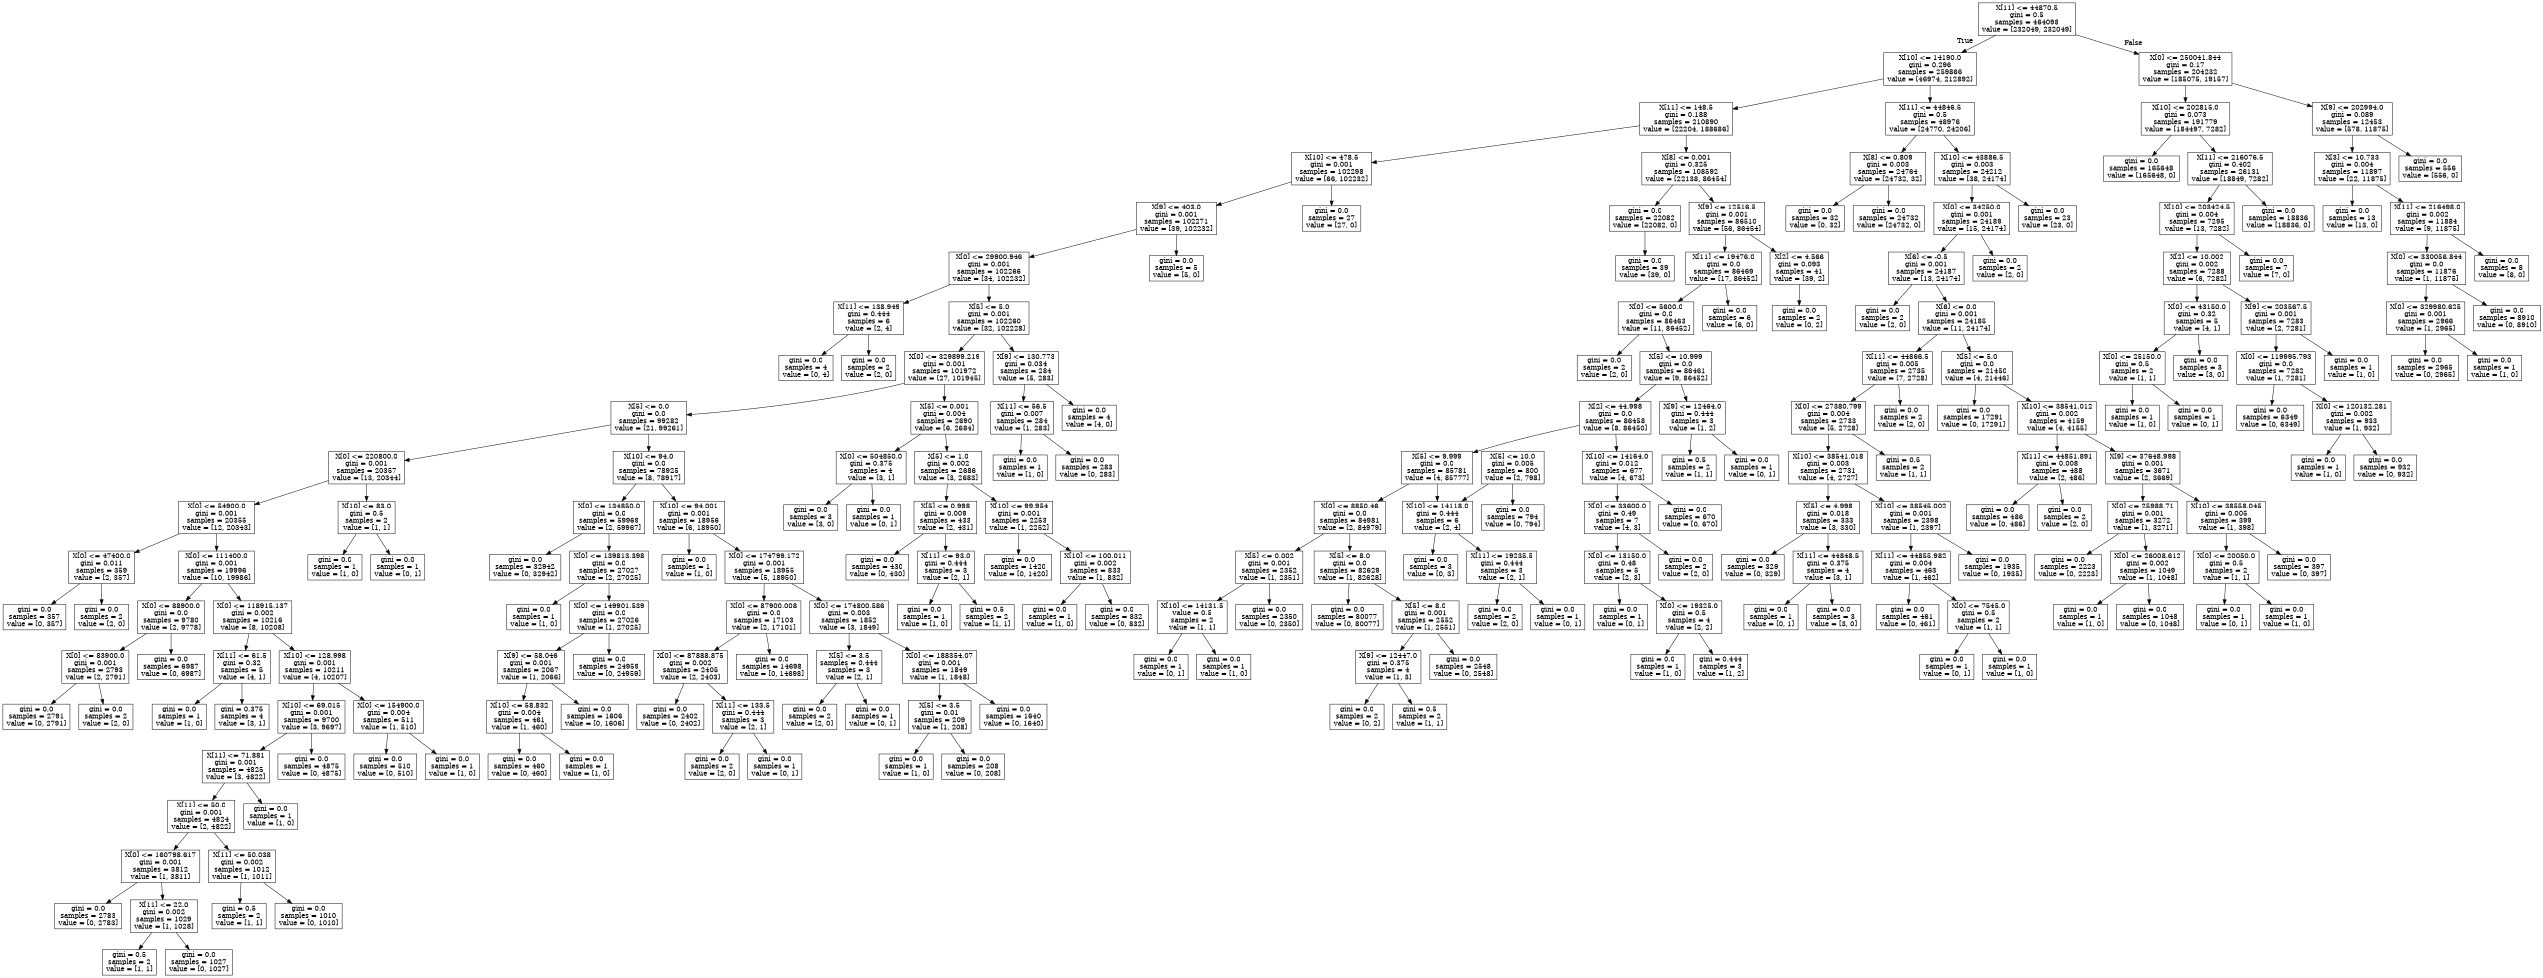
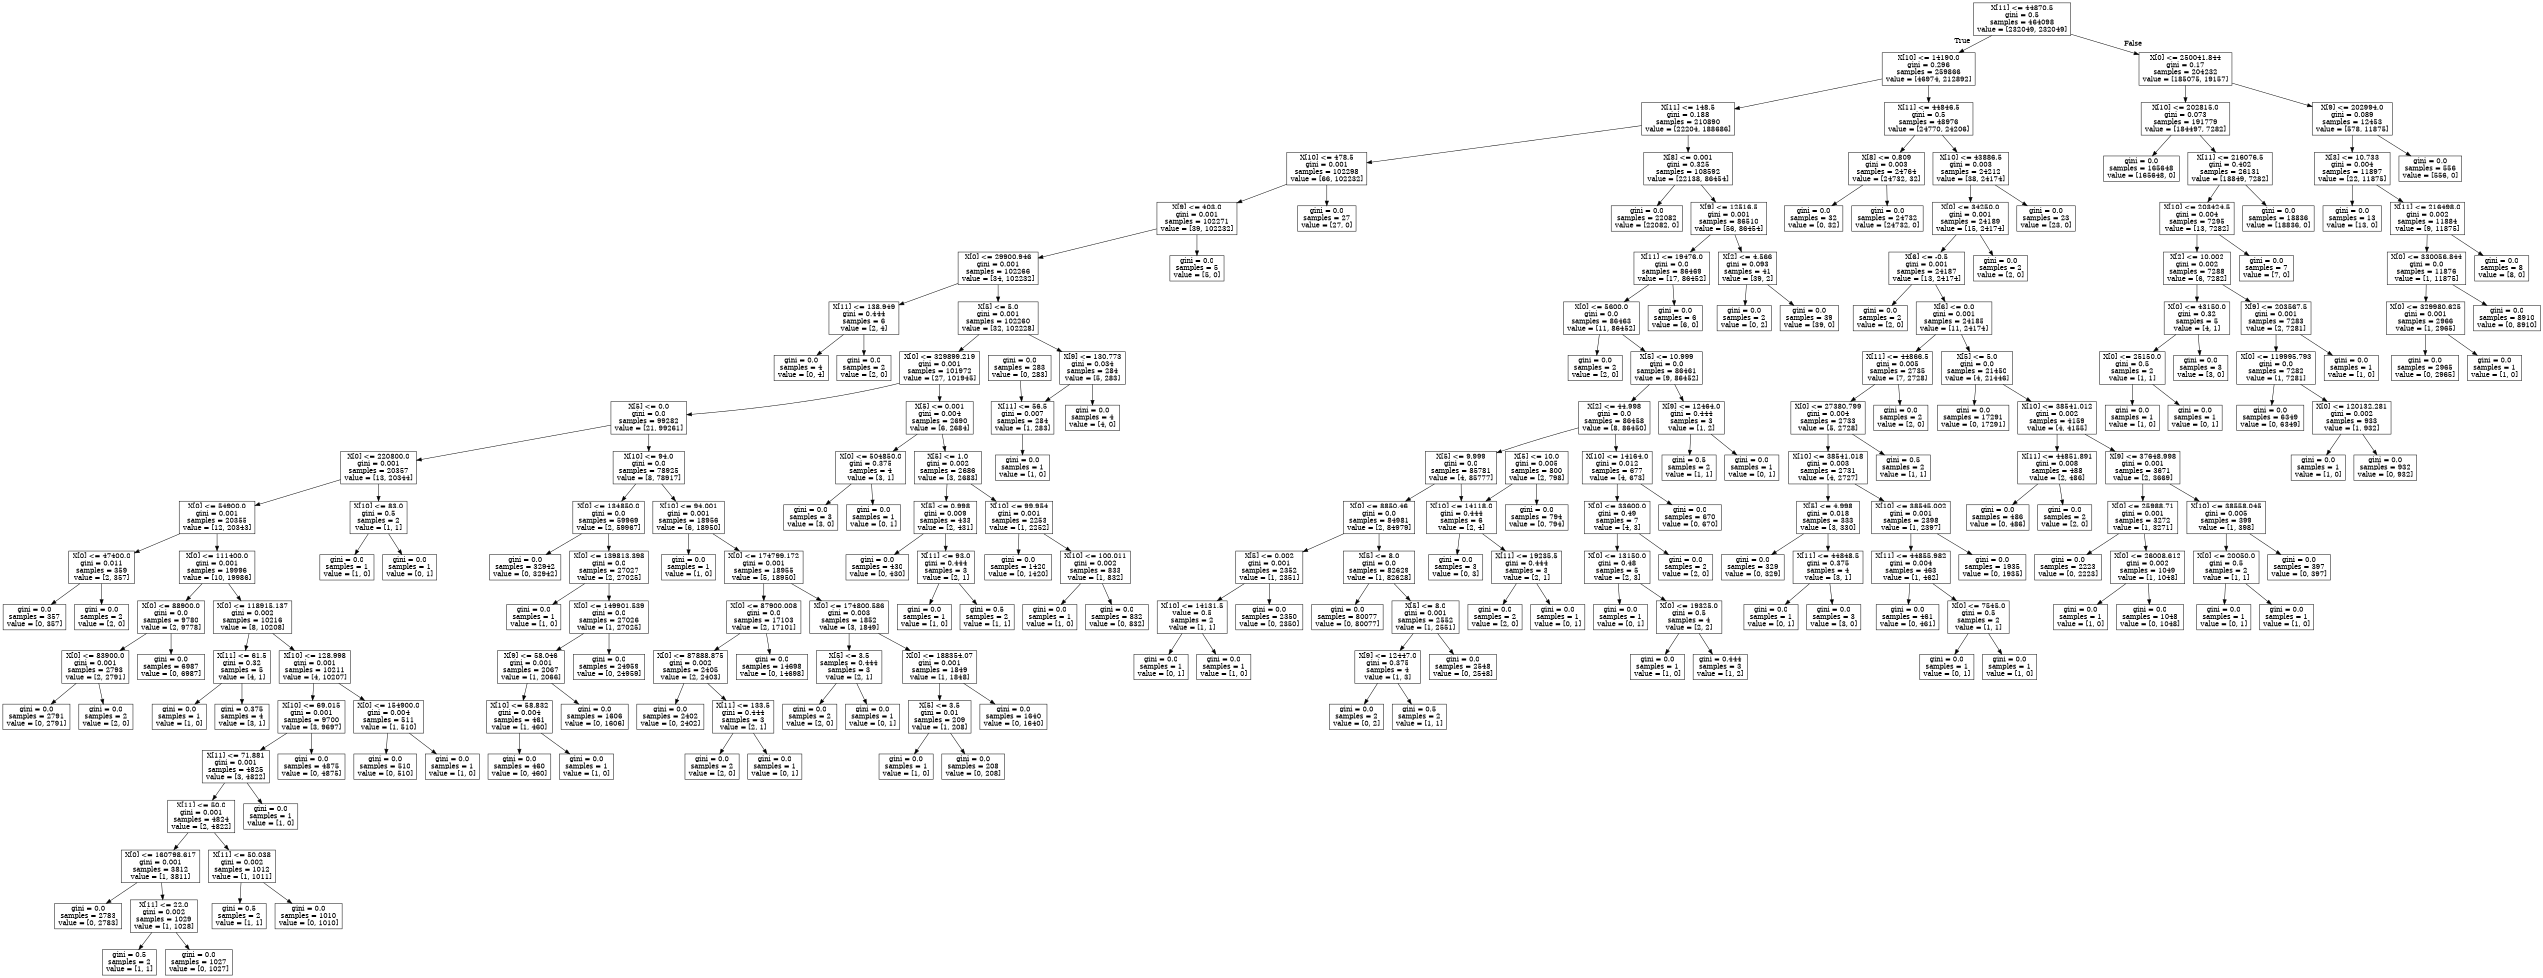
edge "gini = 0.0 samples = 22082 value = [22082, 0]" -> "gini = 0.0 samples = 39 value = [39, 0]": now "X[2] <= 4.566 gini = 0.093 samples = 41 value = [39, 2]" -> "gini = 0.0 samples = 39 value = [39, 0]"
edge "X[11] <= 56.5 gini = 0.007 samples = 284 value = [1, 283]" -> "gini = 0.0 samples = 283 value = [0, 283]": reversed
